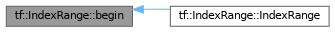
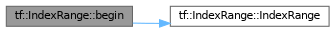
edge "tf::IndexRange::IndexRange" -> "tf::IndexRange::begin": reversed
